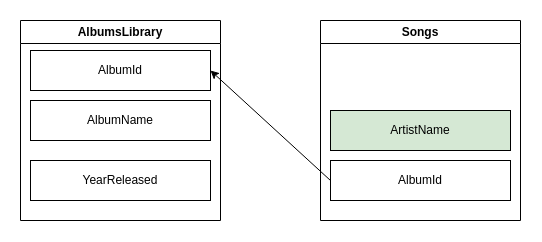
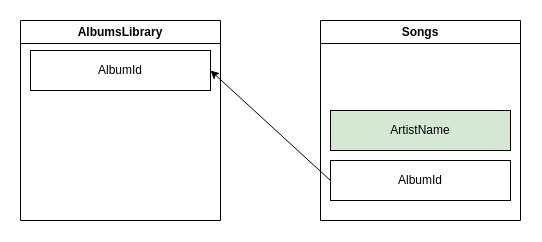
node "AlbumName": removed
node "YearReleased": removed
